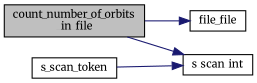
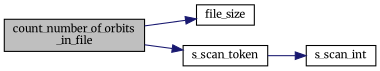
node "file_file": label "file_file" -> "file_size"
edge "count_number_of_orbits _in_file" -> "s_scan_int": now "count_number_of_orbits _in_file" -> "s_scan_token"
